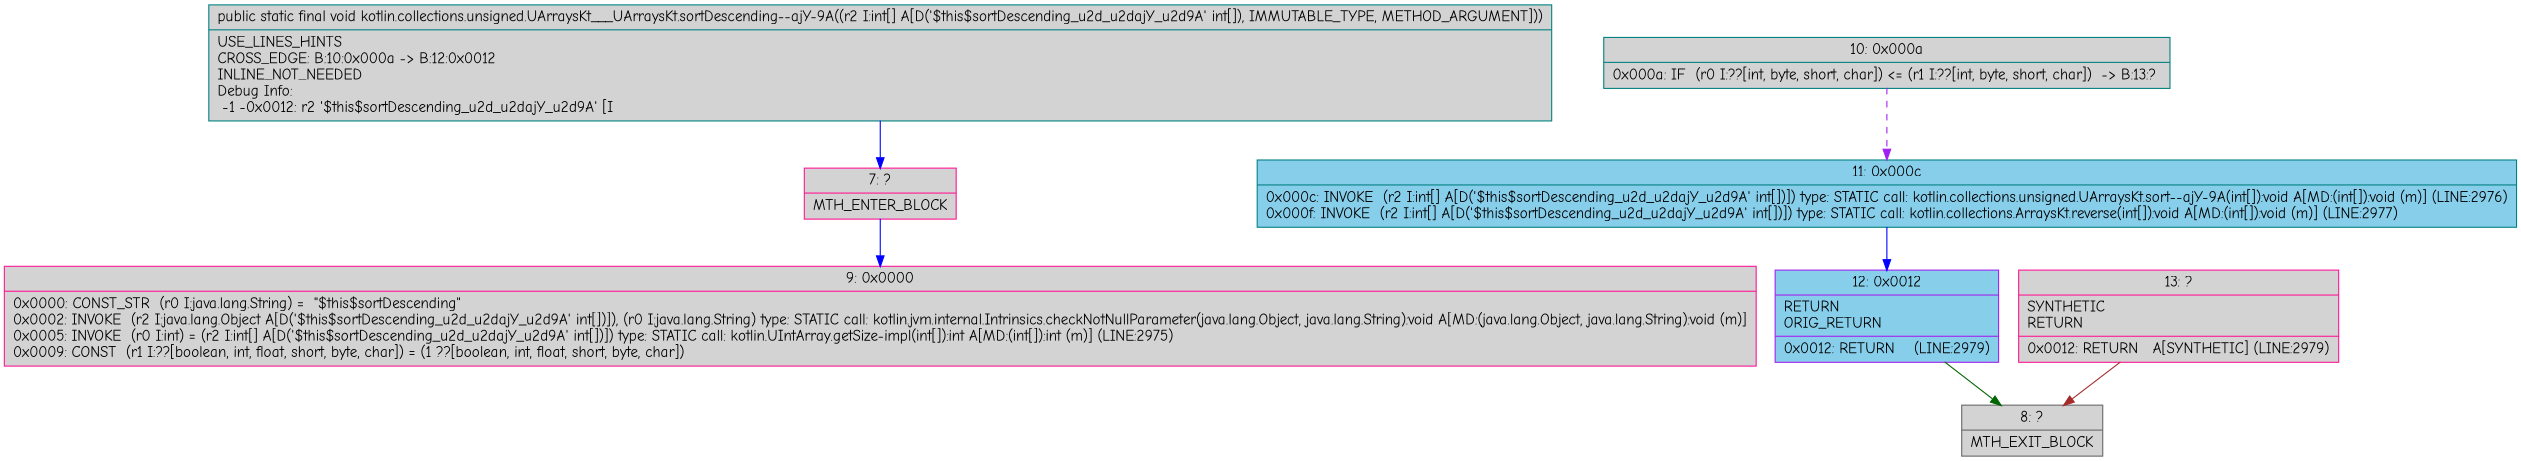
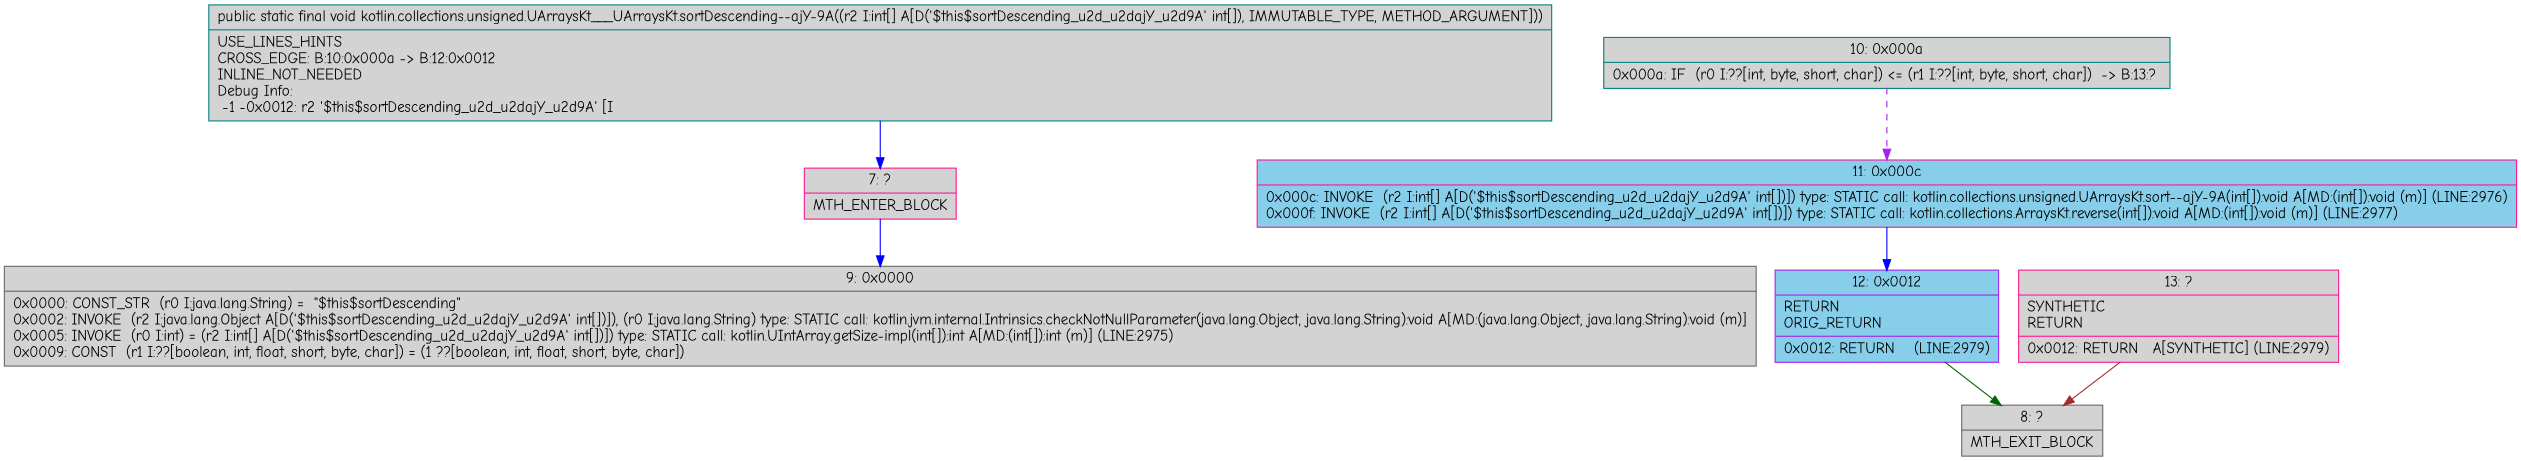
node "11: 0x000c": color teal -> deeppink
node "9: 0x0000": color deeppink -> gray40
